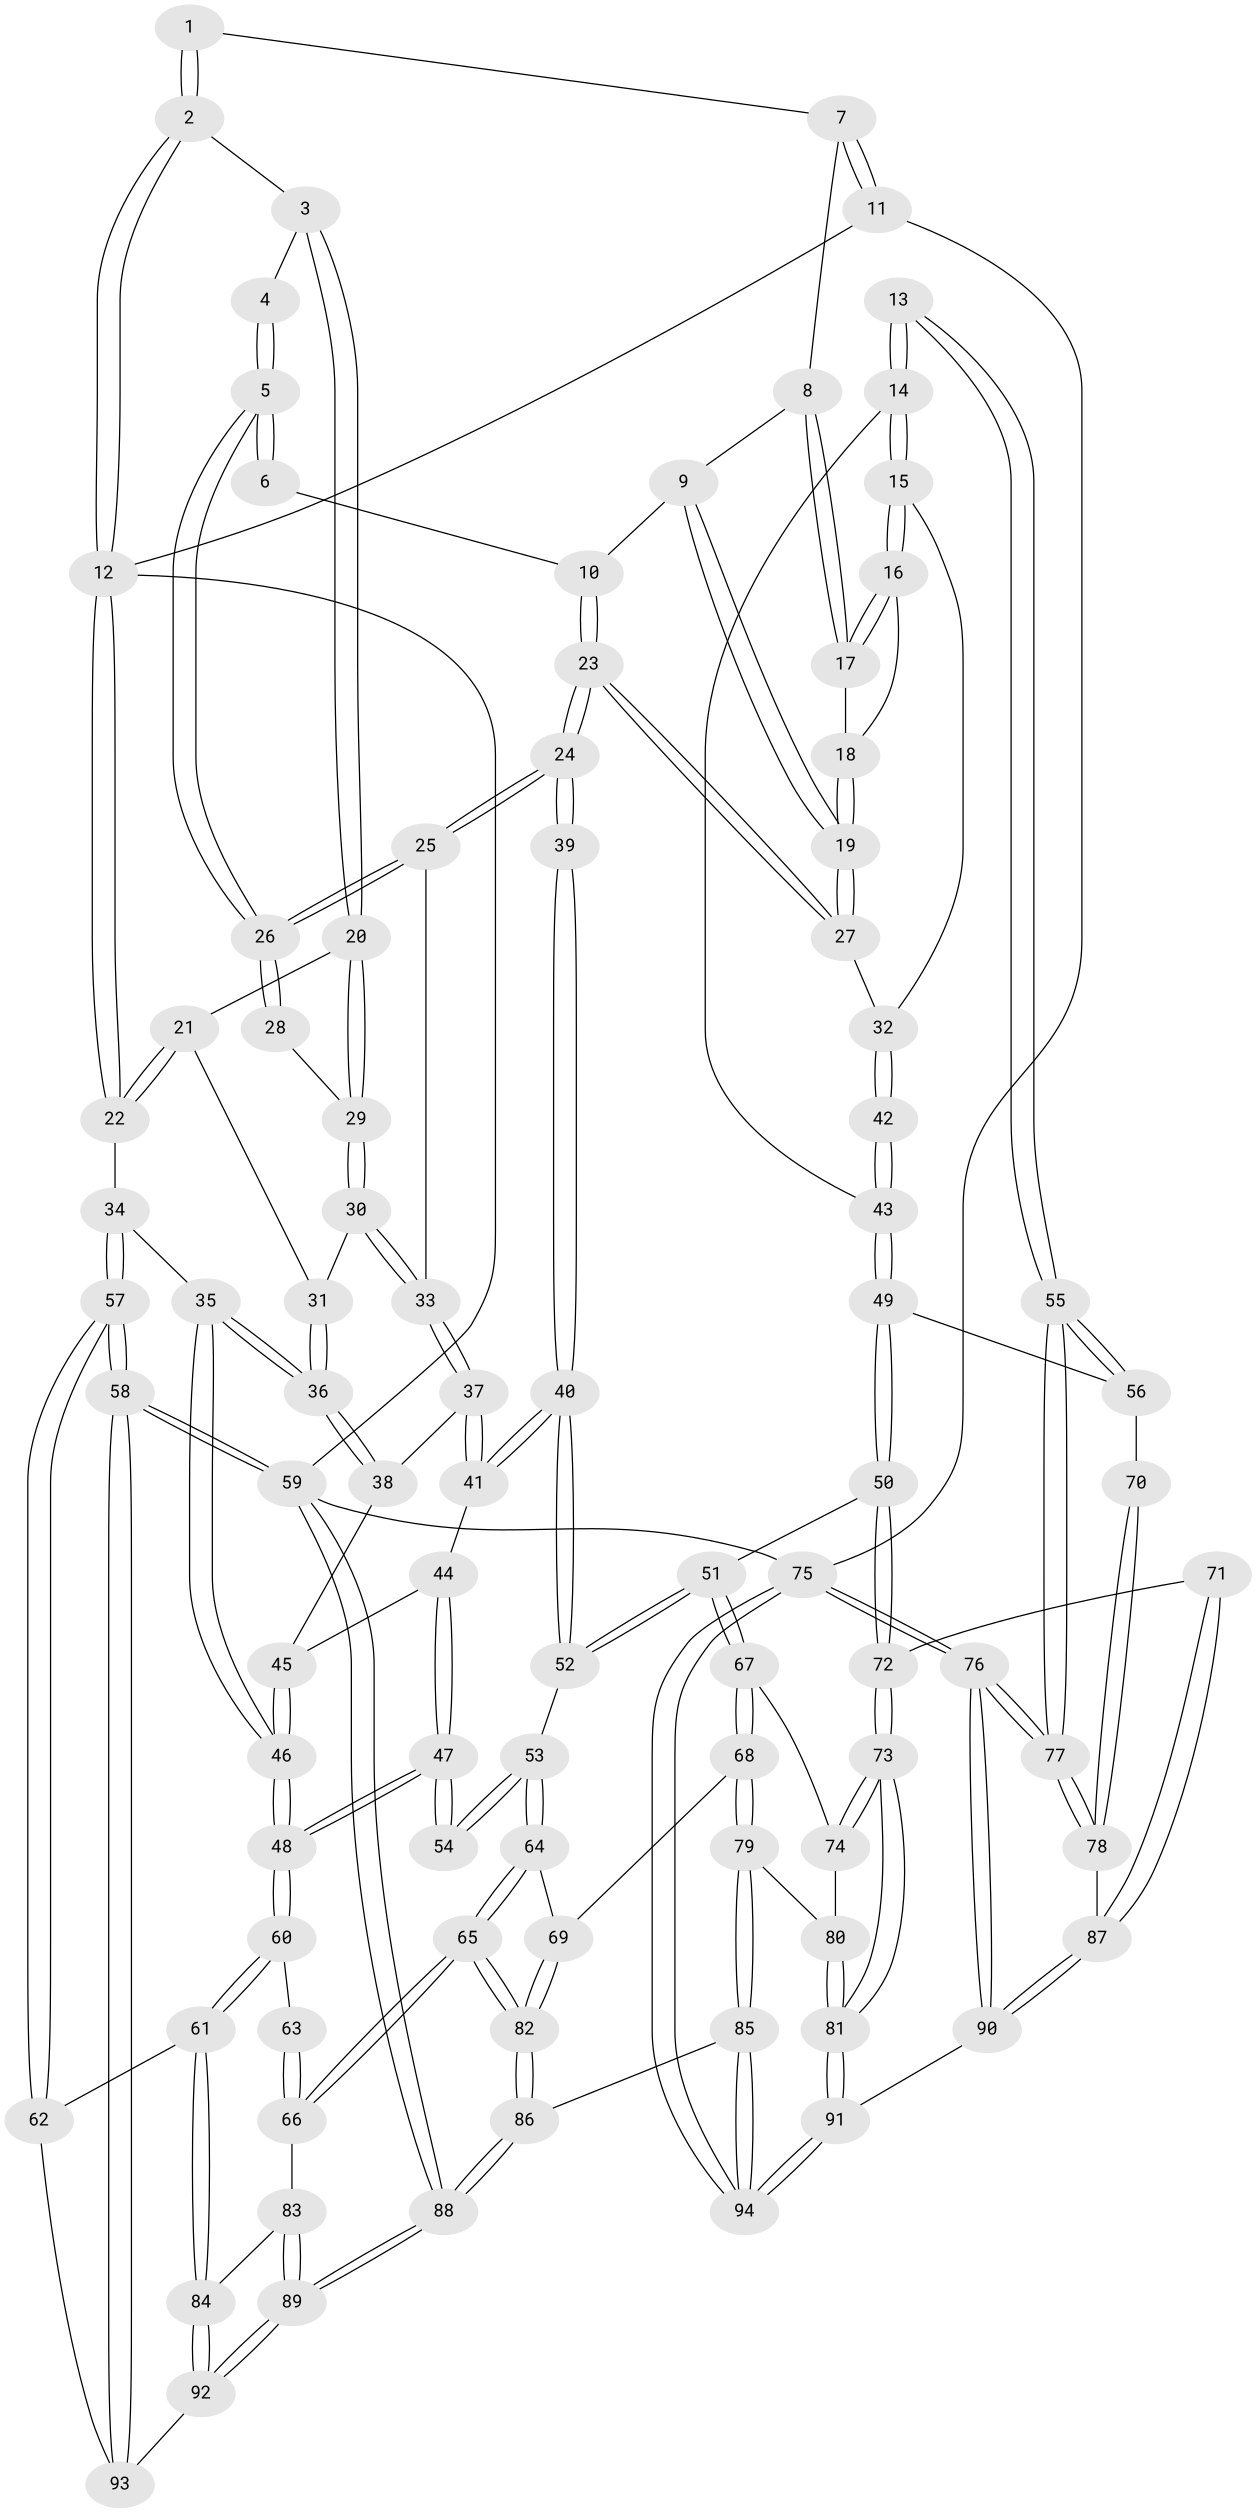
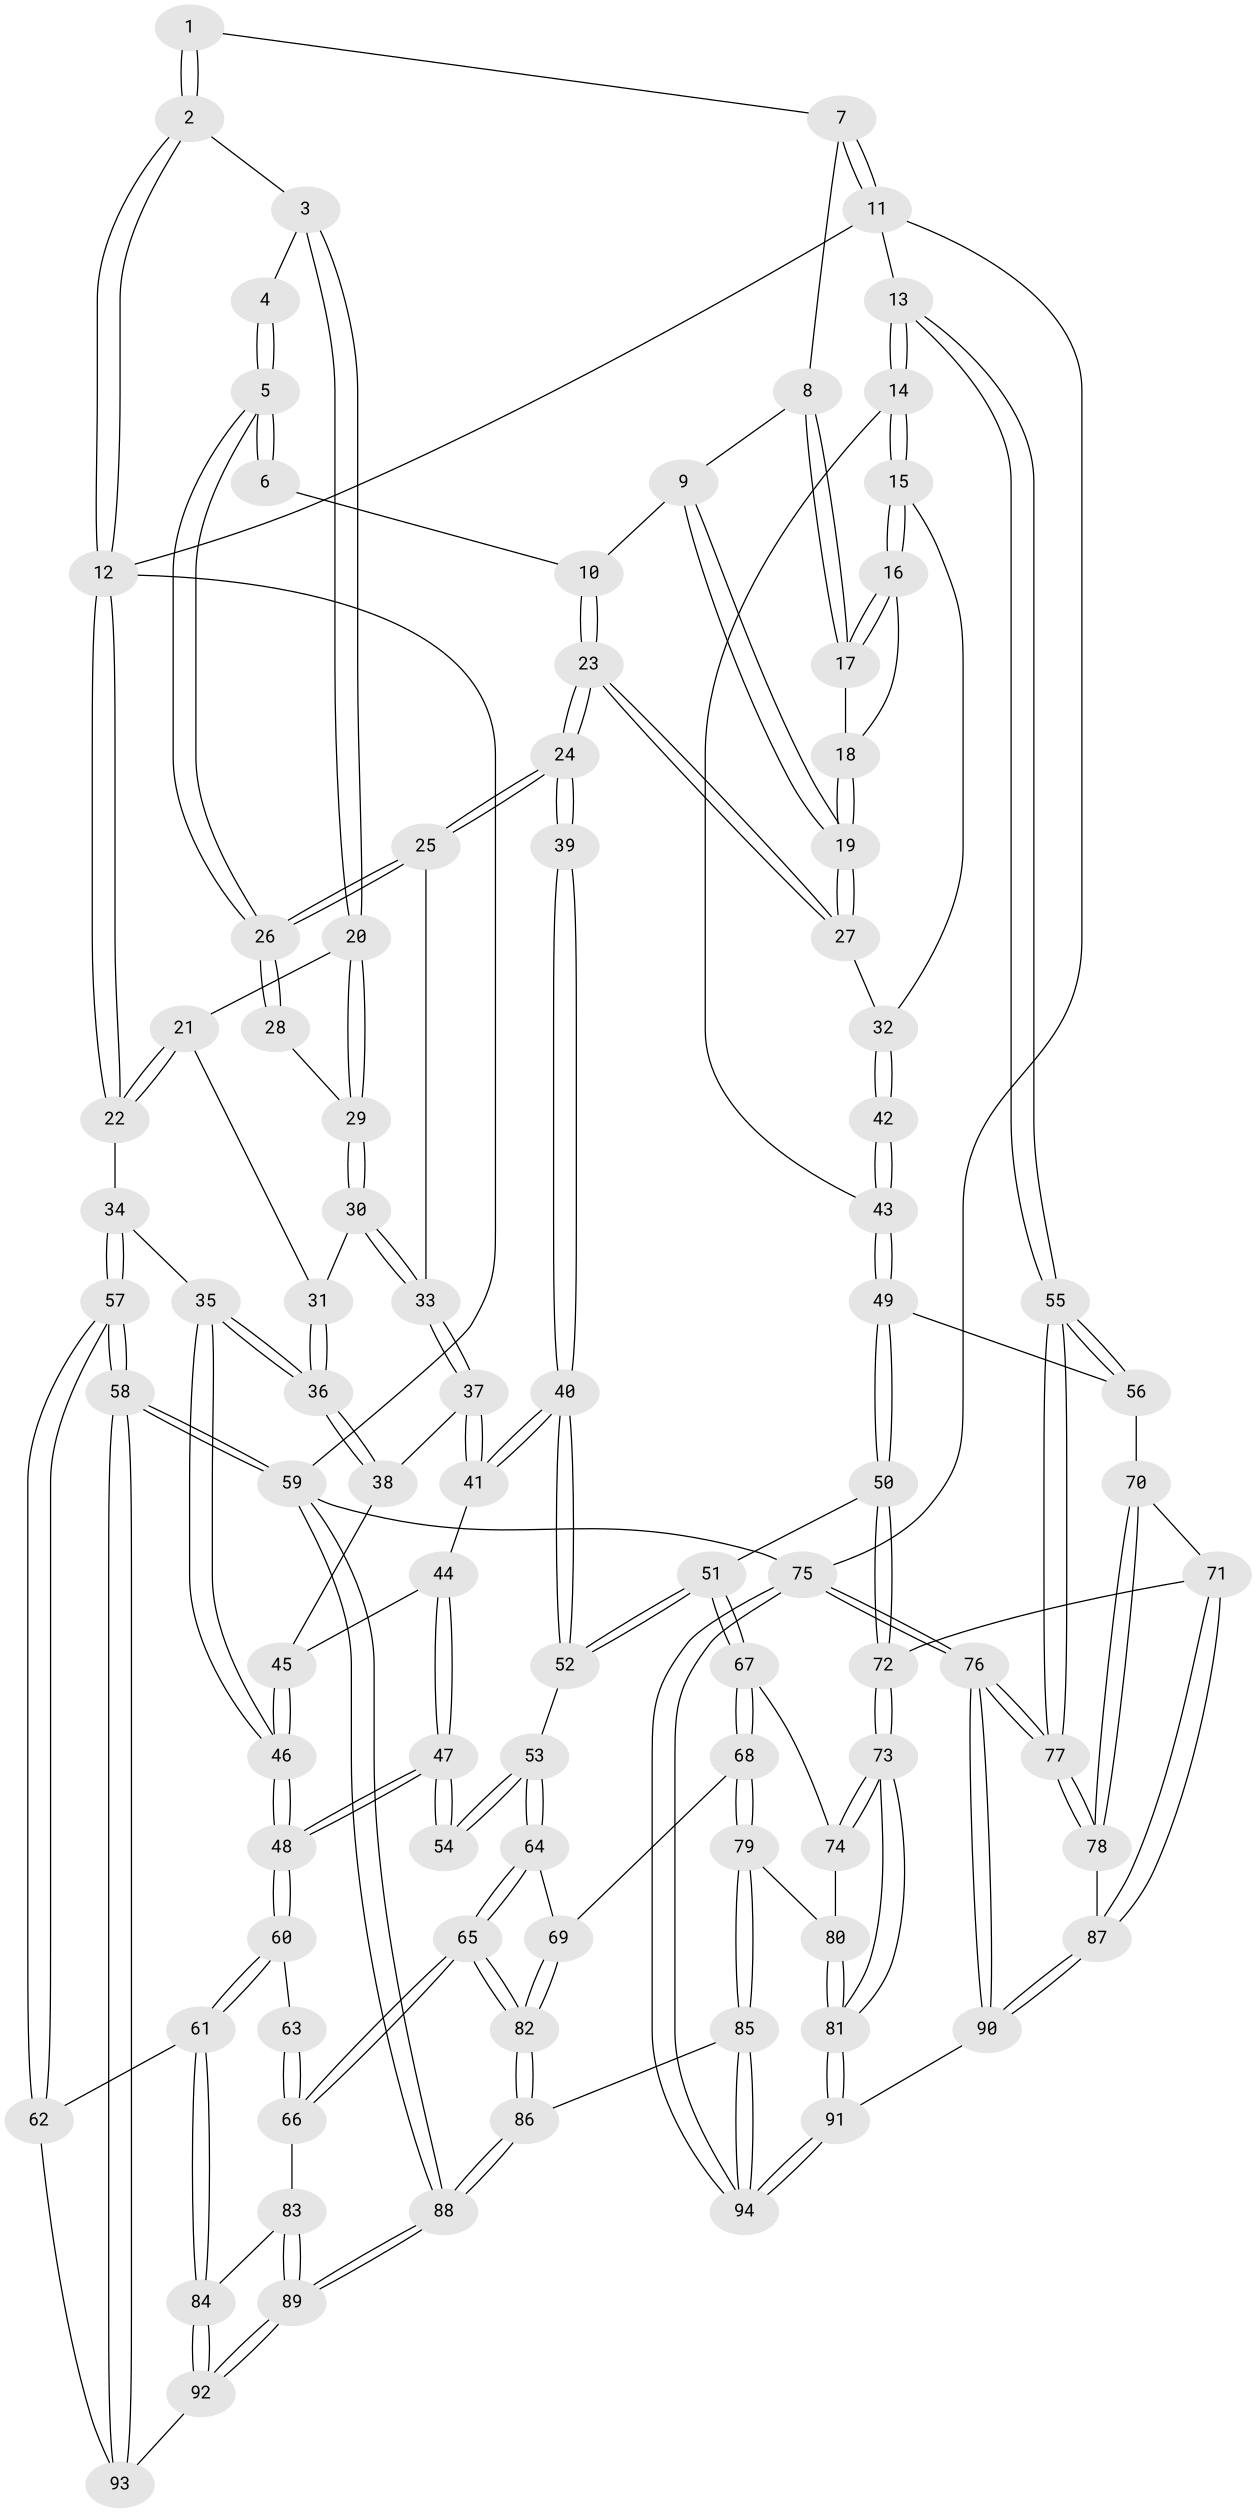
edge "11" -- "13": added
edge "70" -- "71": added
